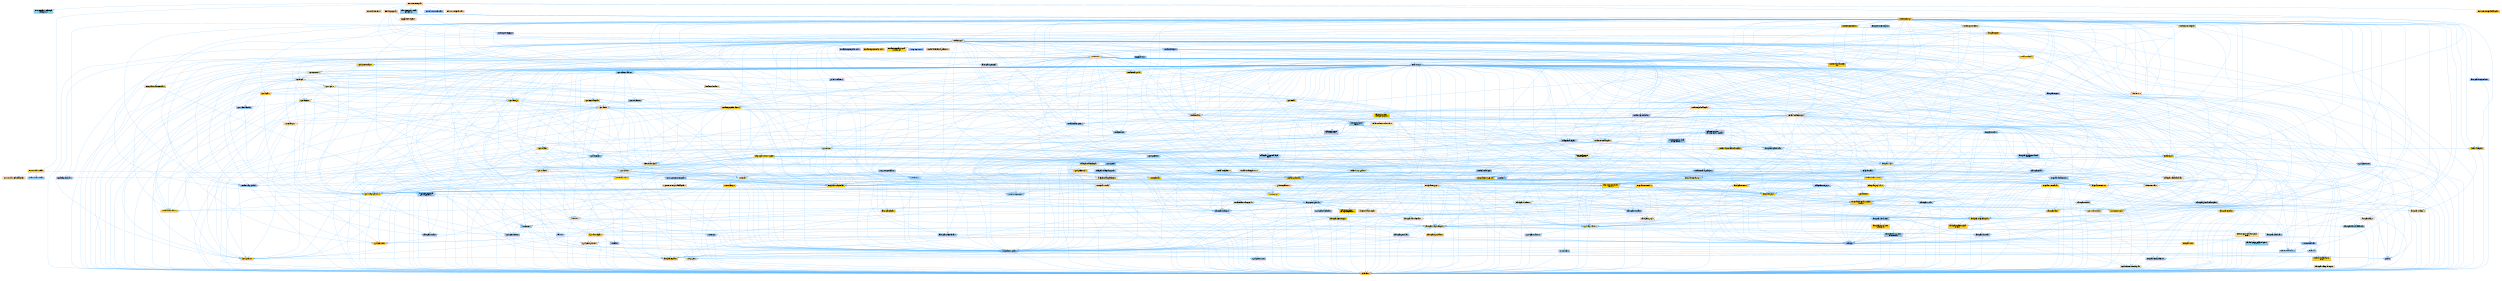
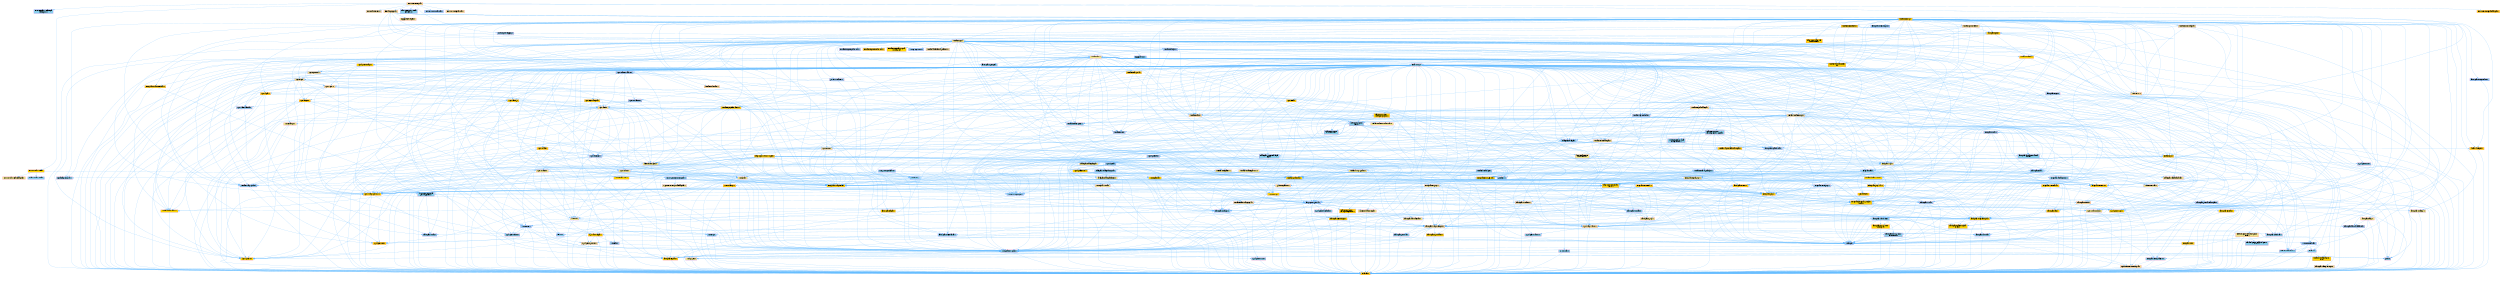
node "Serialization/Serialized PropertyScope.h": added
node "Delegates/ScriptArray.h": label "Delegates/ScriptArray.h" -> "Containers/ScriptArray.h"
